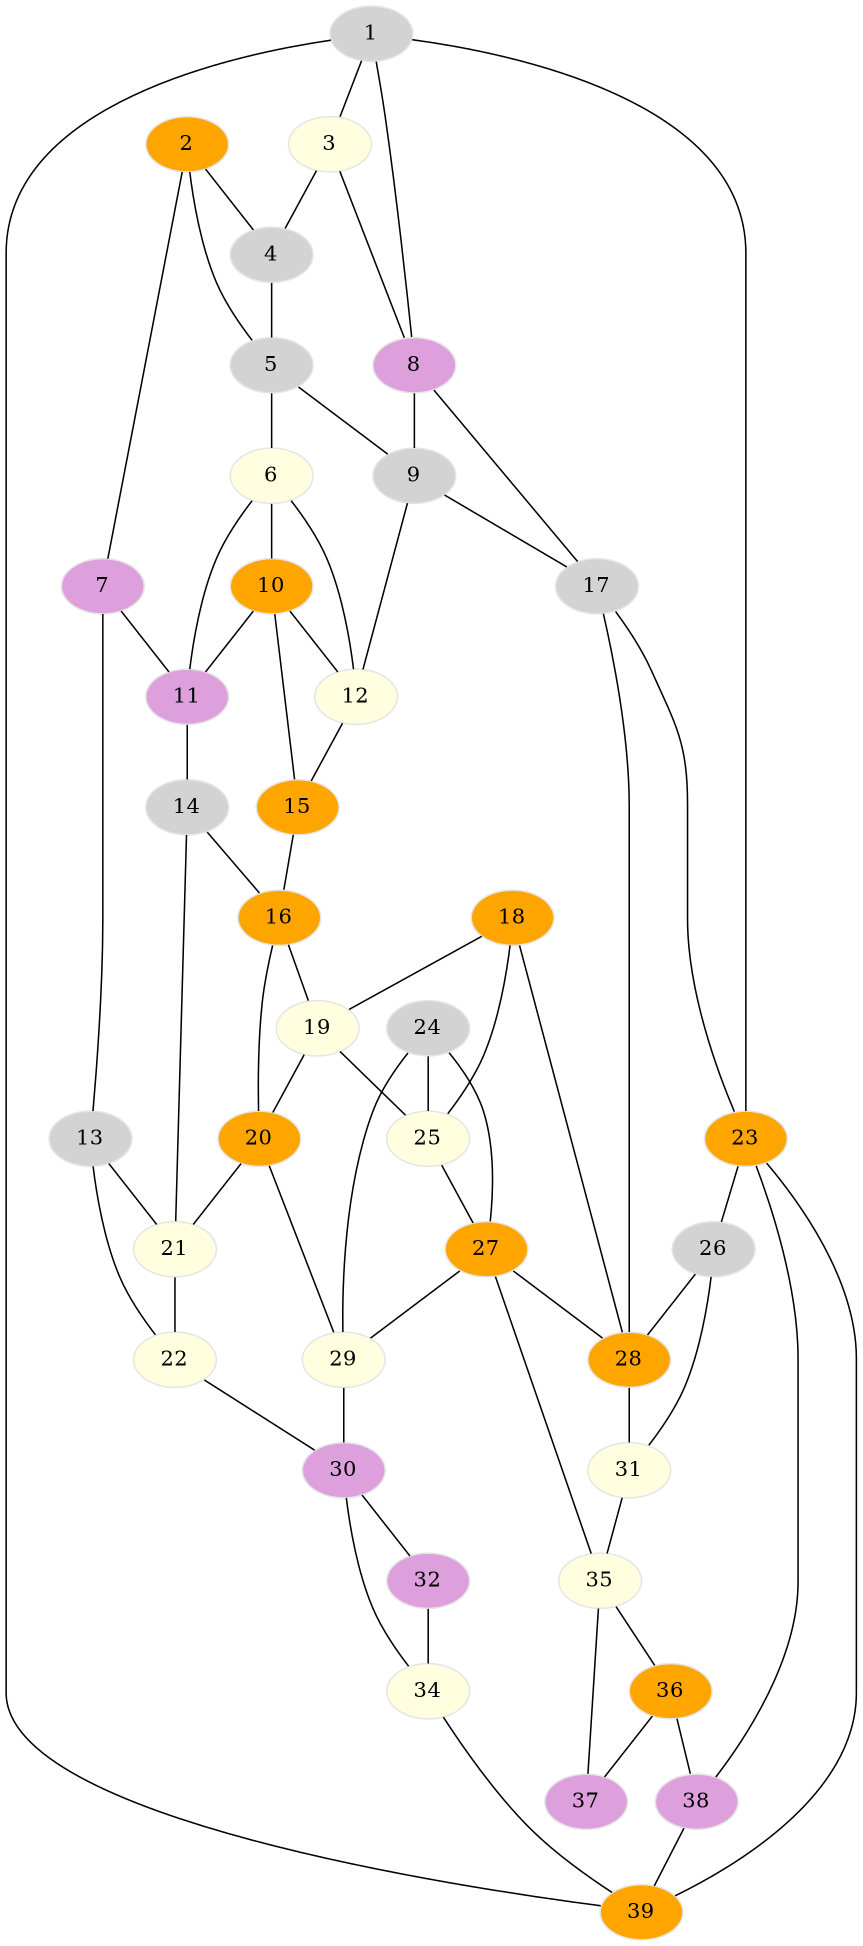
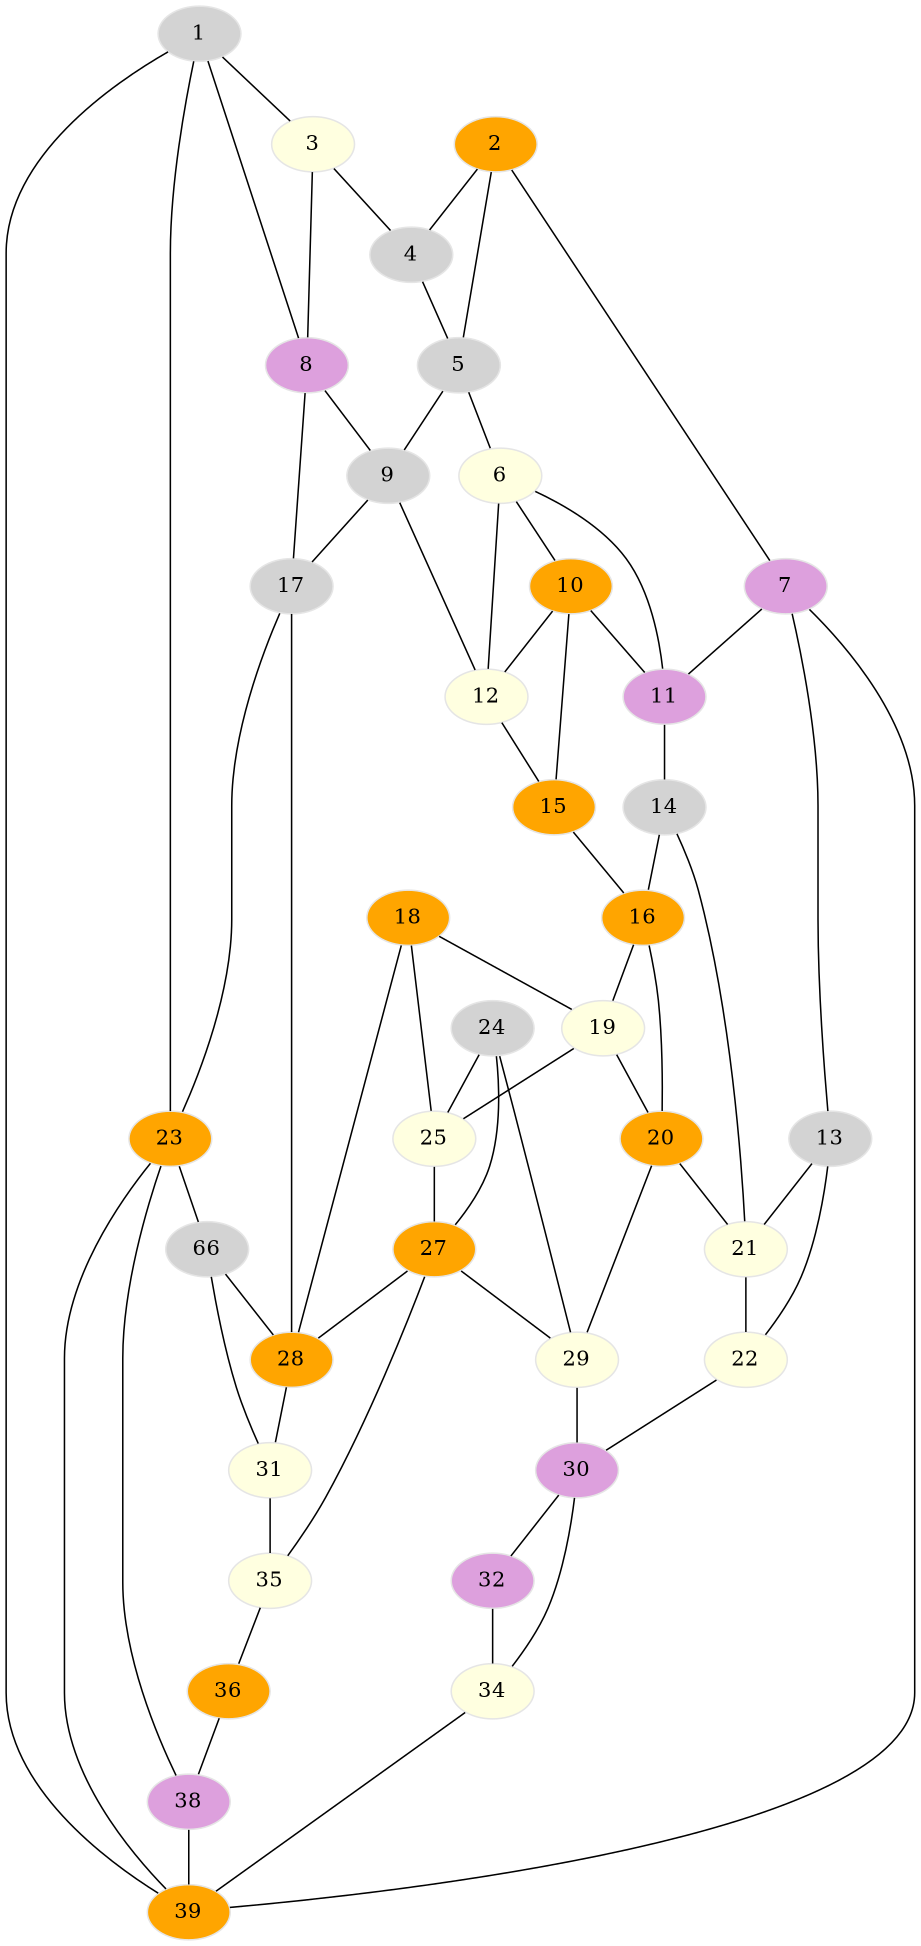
node "26": label "26" -> "66"
edge "7" -- "39": added
node "37": removed
